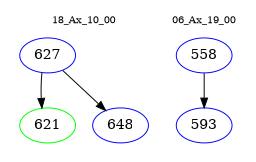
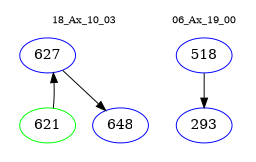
cluster "18_Ax_10_00": label "18_Ax_10_00" -> "18_Ax_10_03"
node "558": label "558" -> "518"
edge "627" -> "621": reversed
node "593": label "593" -> "293"
